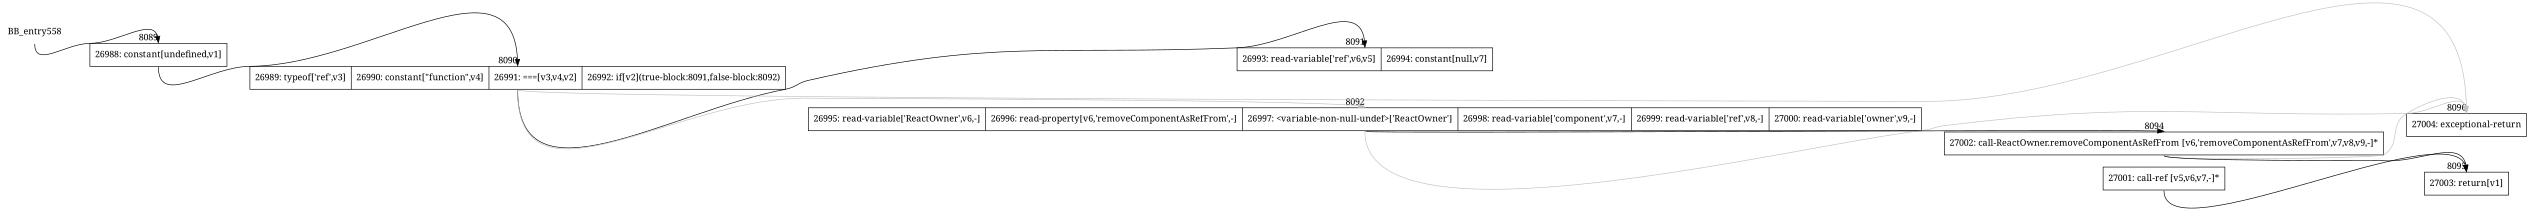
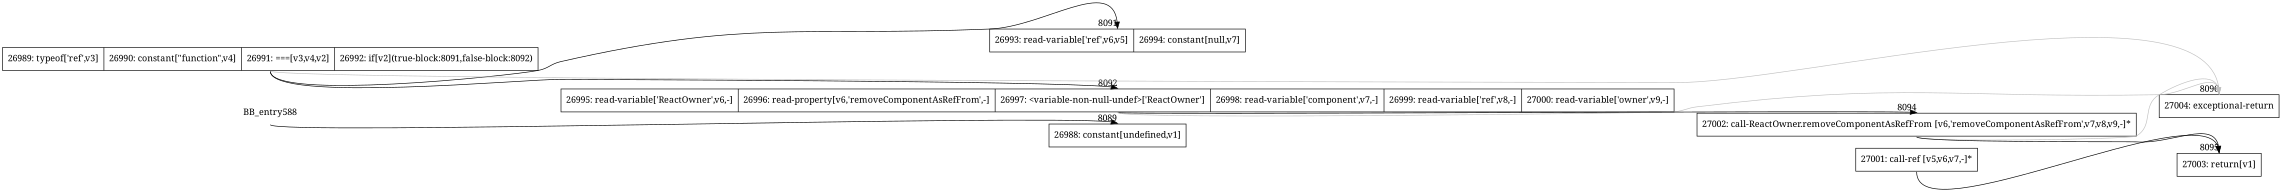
node "BB_entry558": label "BB_entry558" -> "BB_entry588"
edge "26988: constant[undefined,v1]" -> "26989: typeof['ref',v3]": removed
edge "26989: typeof['ref',v3]" -> "26995: read-variable['ReactOwner',v6,-]": color gray -> black
